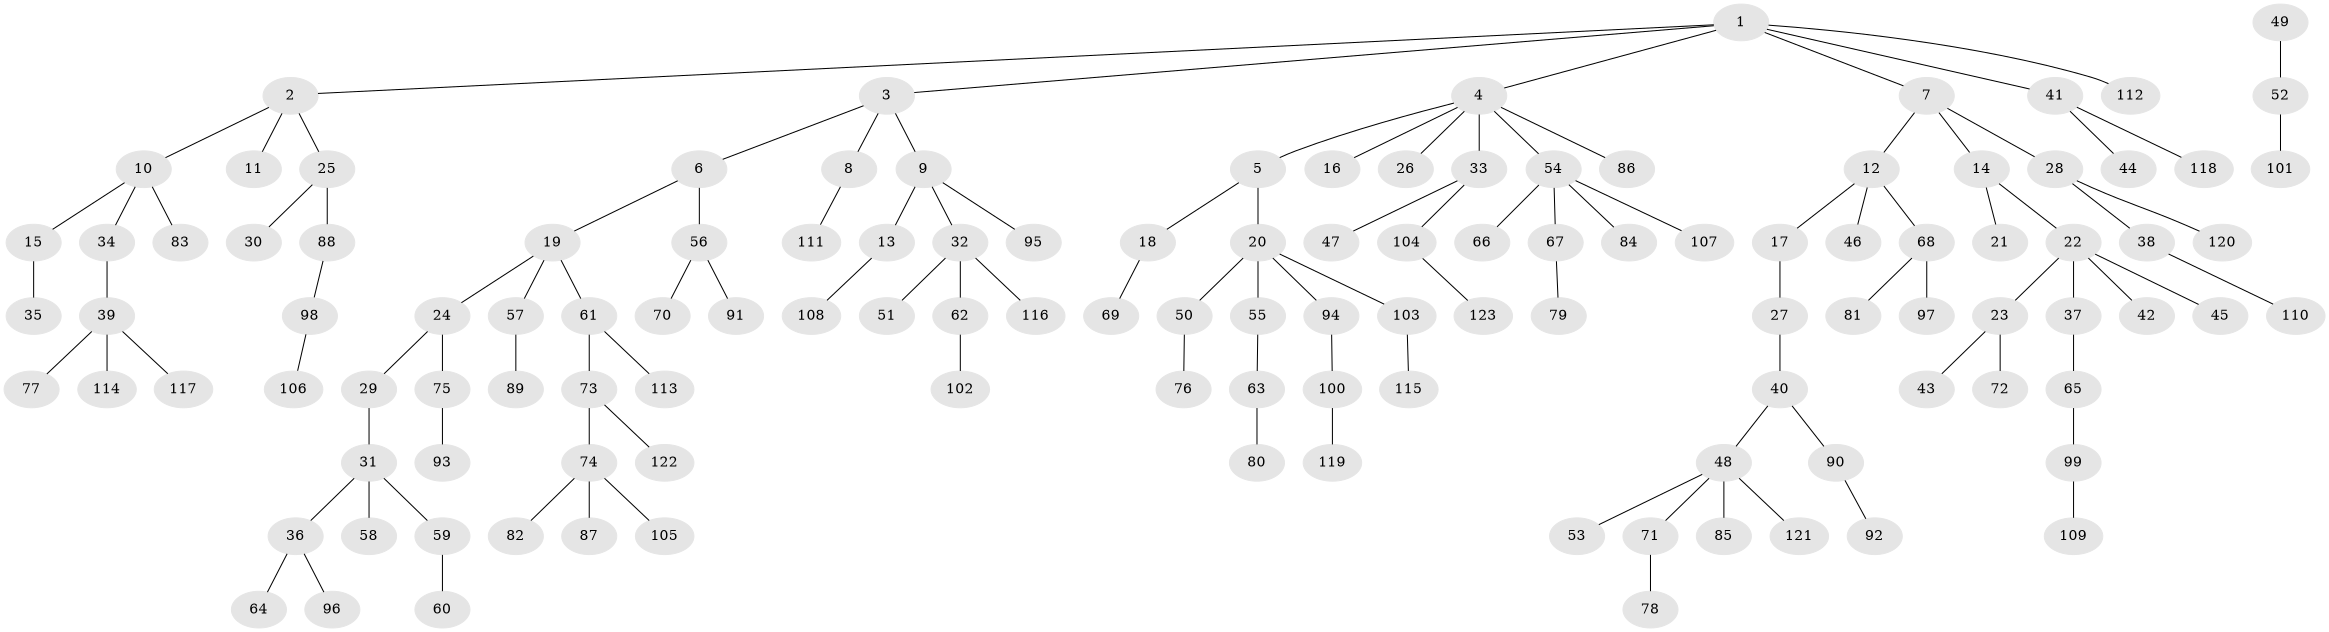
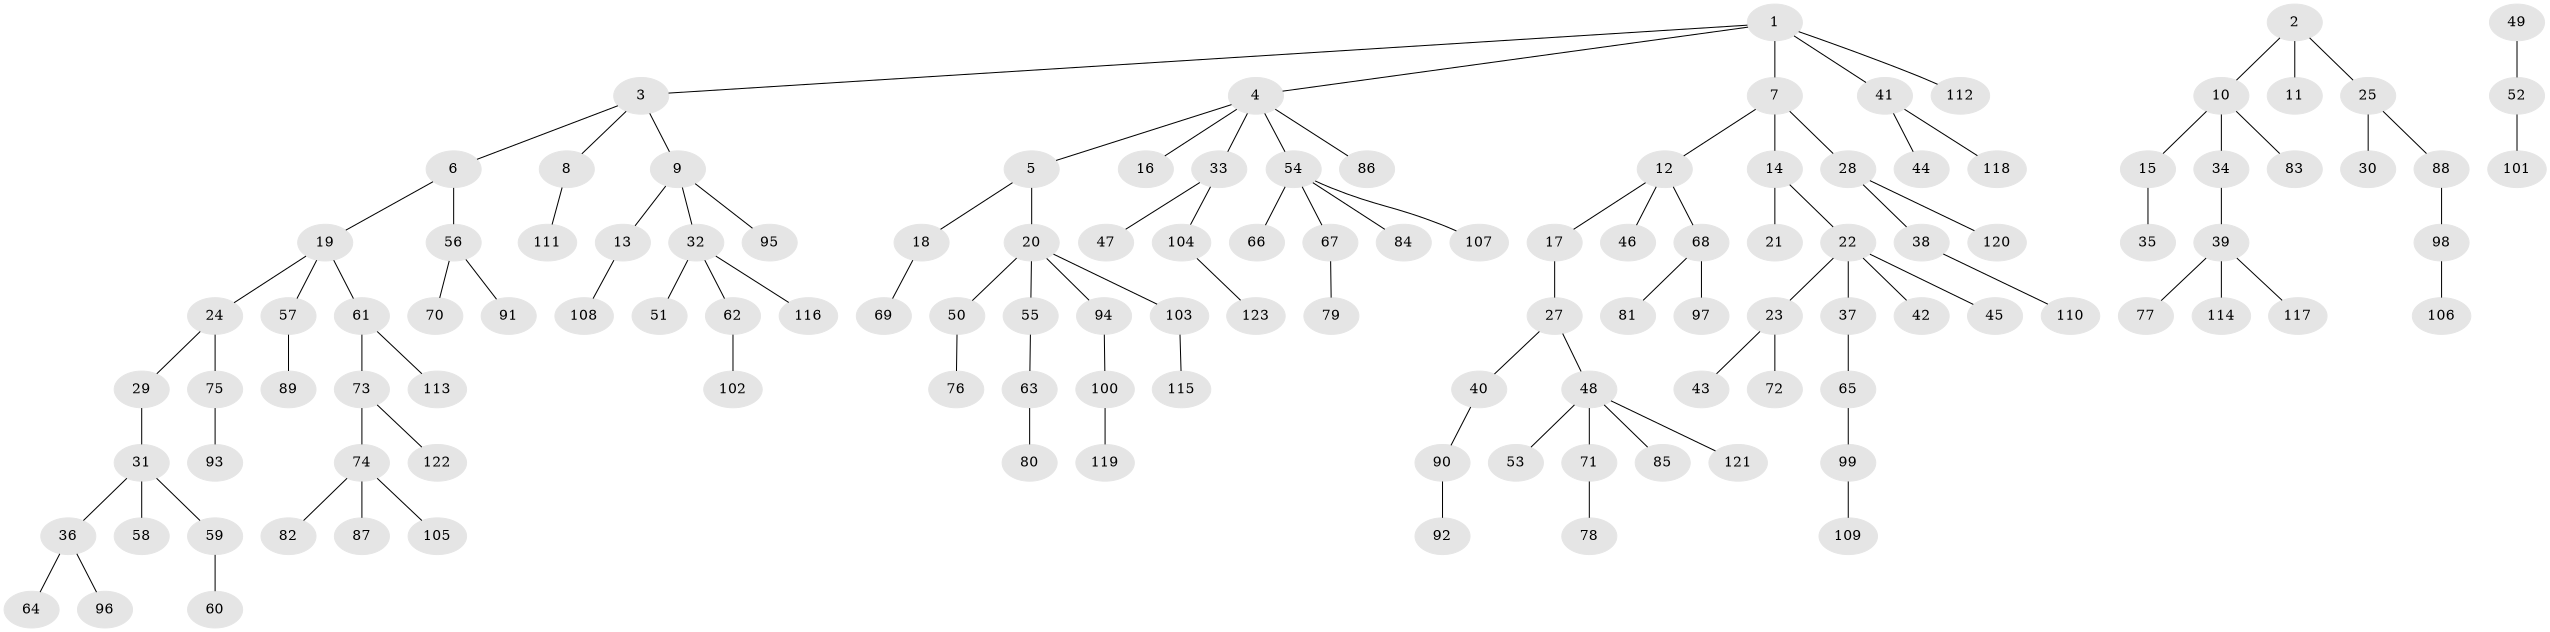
edge "1" -- "2": removed
node "26": removed
edge "40" -- "48": now "27" -- "48"
